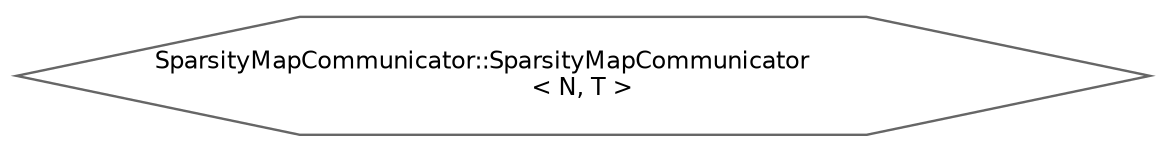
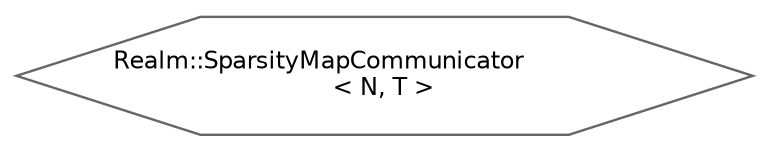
node "SparsityMapCommunicator::SparsityMapCommunicator < N, T >": label "SparsityMapCommunicator::SparsityMapCommunicator < N, T >" -> "Realm::SparsityMapCommunicator < N, T >"
